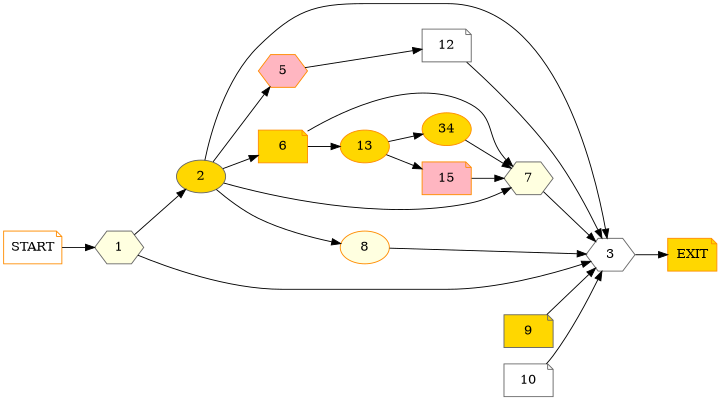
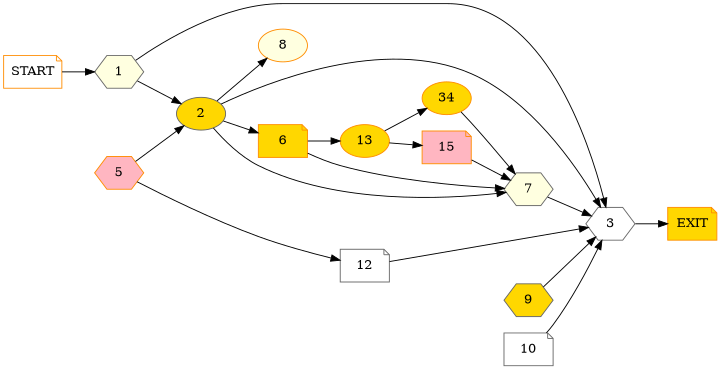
edge "2" -> "5": reversed
edge "8" -> "3": removed
node "9": shape note -> hexagon
